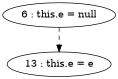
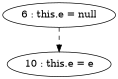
node "13 : this.e = e": label "13 : this.e = e" -> "10 : this.e = e"
